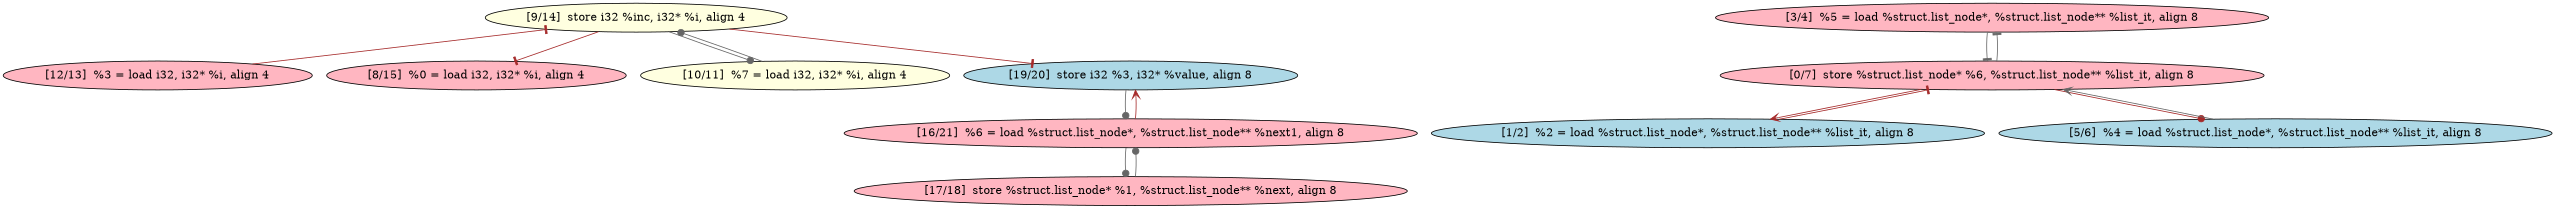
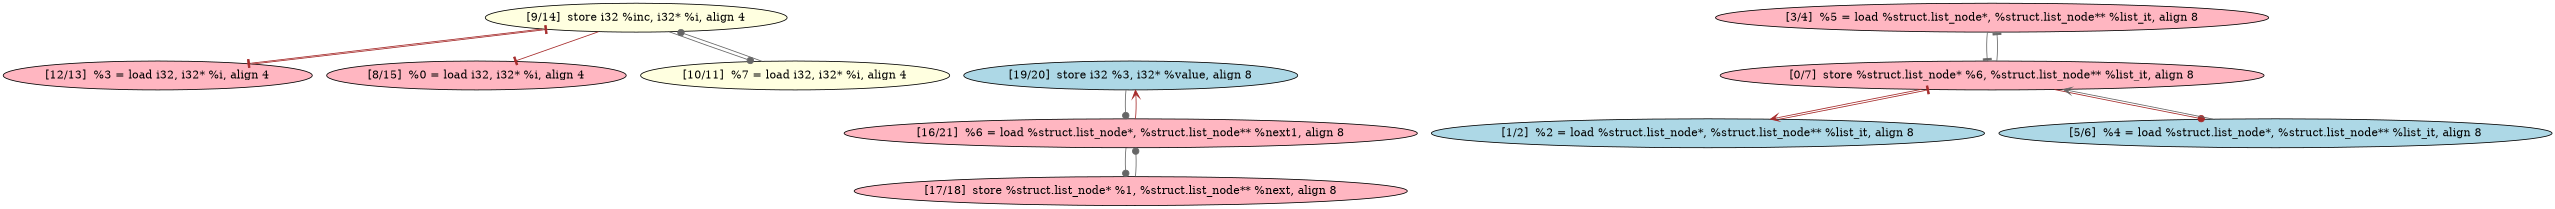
edge "[9/14]  store i32 %inc, i32* %i, align 4" -> "[19/20]  store i32 %3, i32* %value, align 8": now "[9/14]  store i32 %inc, i32* %i, align 4" -> "[12/13]  %3 = load i32, i32* %i, align 4"
